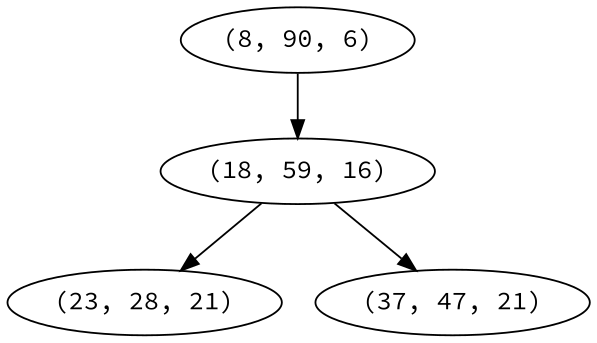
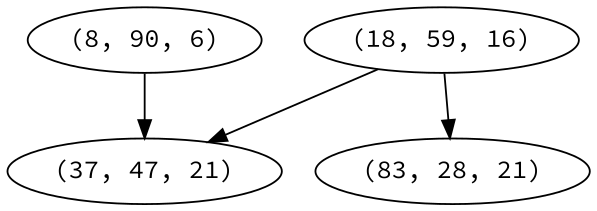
edge "(8, 90, 6)" -> "(18, 59, 16)": now "(8, 90, 6)" -> "(37, 47, 21)"
node "(23, 28, 21)": label "(23, 28, 21)" -> "(83, 28, 21)"
